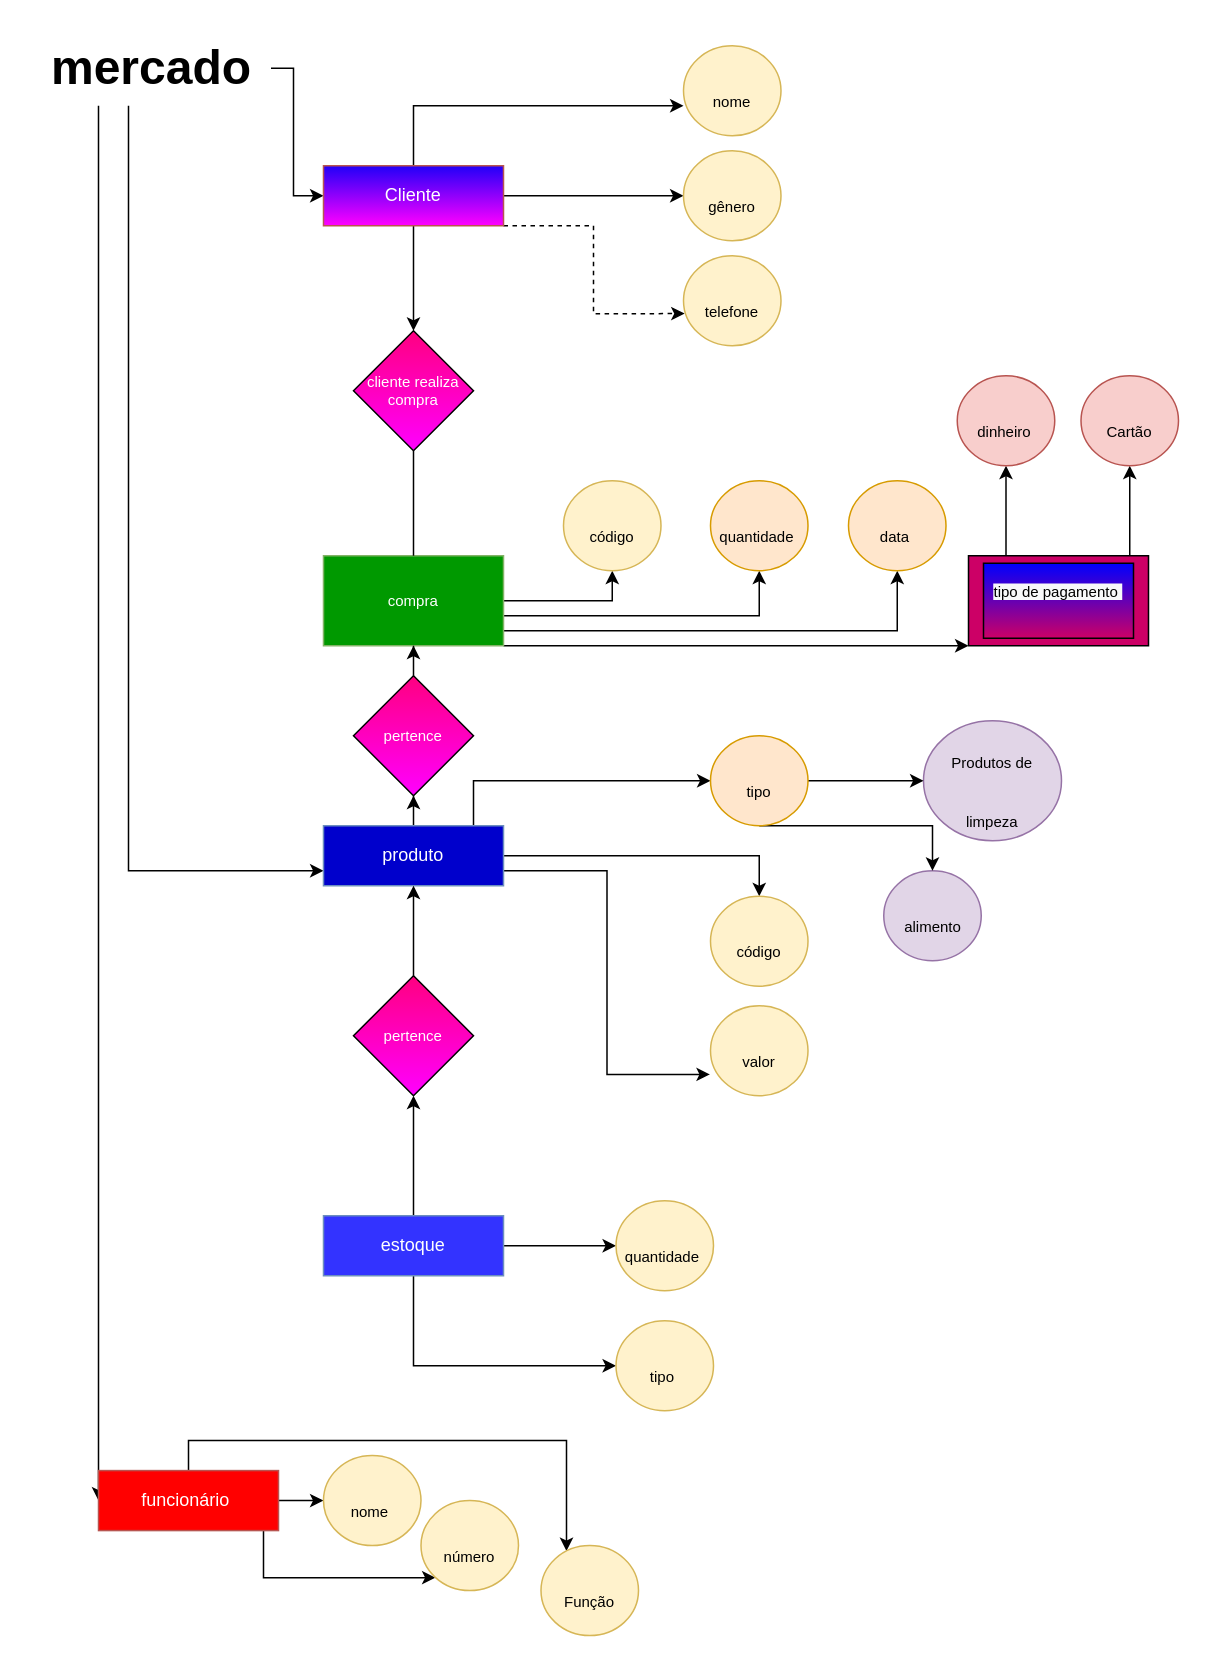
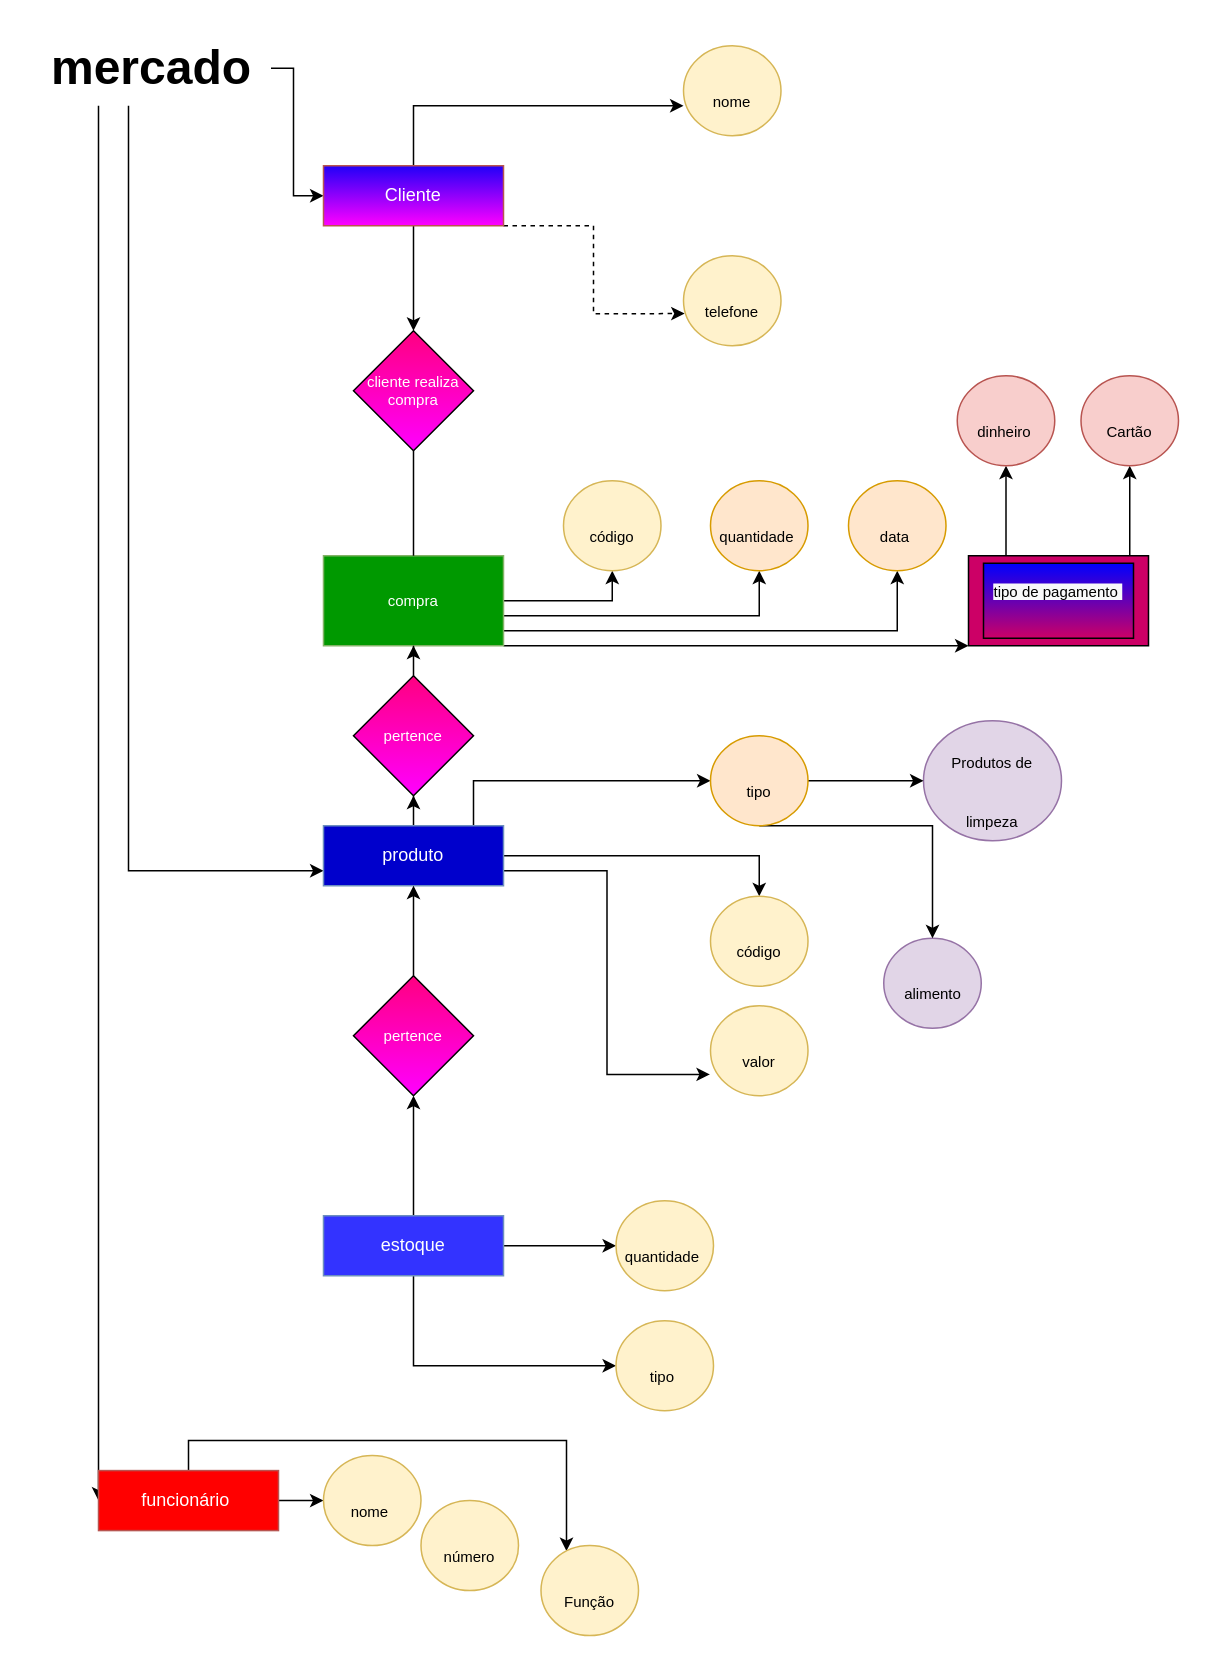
edge "Cliente" -> "gênero": removed
node "gênero": removed
node "alimento": moved (932, 916) -> (932, 983)
edge "funcionário" -> "número": removed
